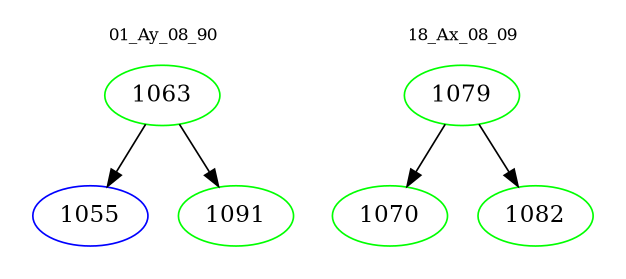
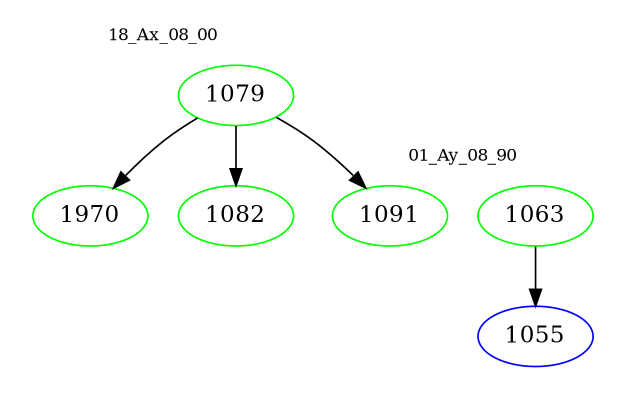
cluster "18_Ax_08_09": label "18_Ax_08_09" -> "18_Ax_08_00"
edge "1063" -> "1091": now "1079" -> "1091"
node "1070": label "1070" -> "1970"
